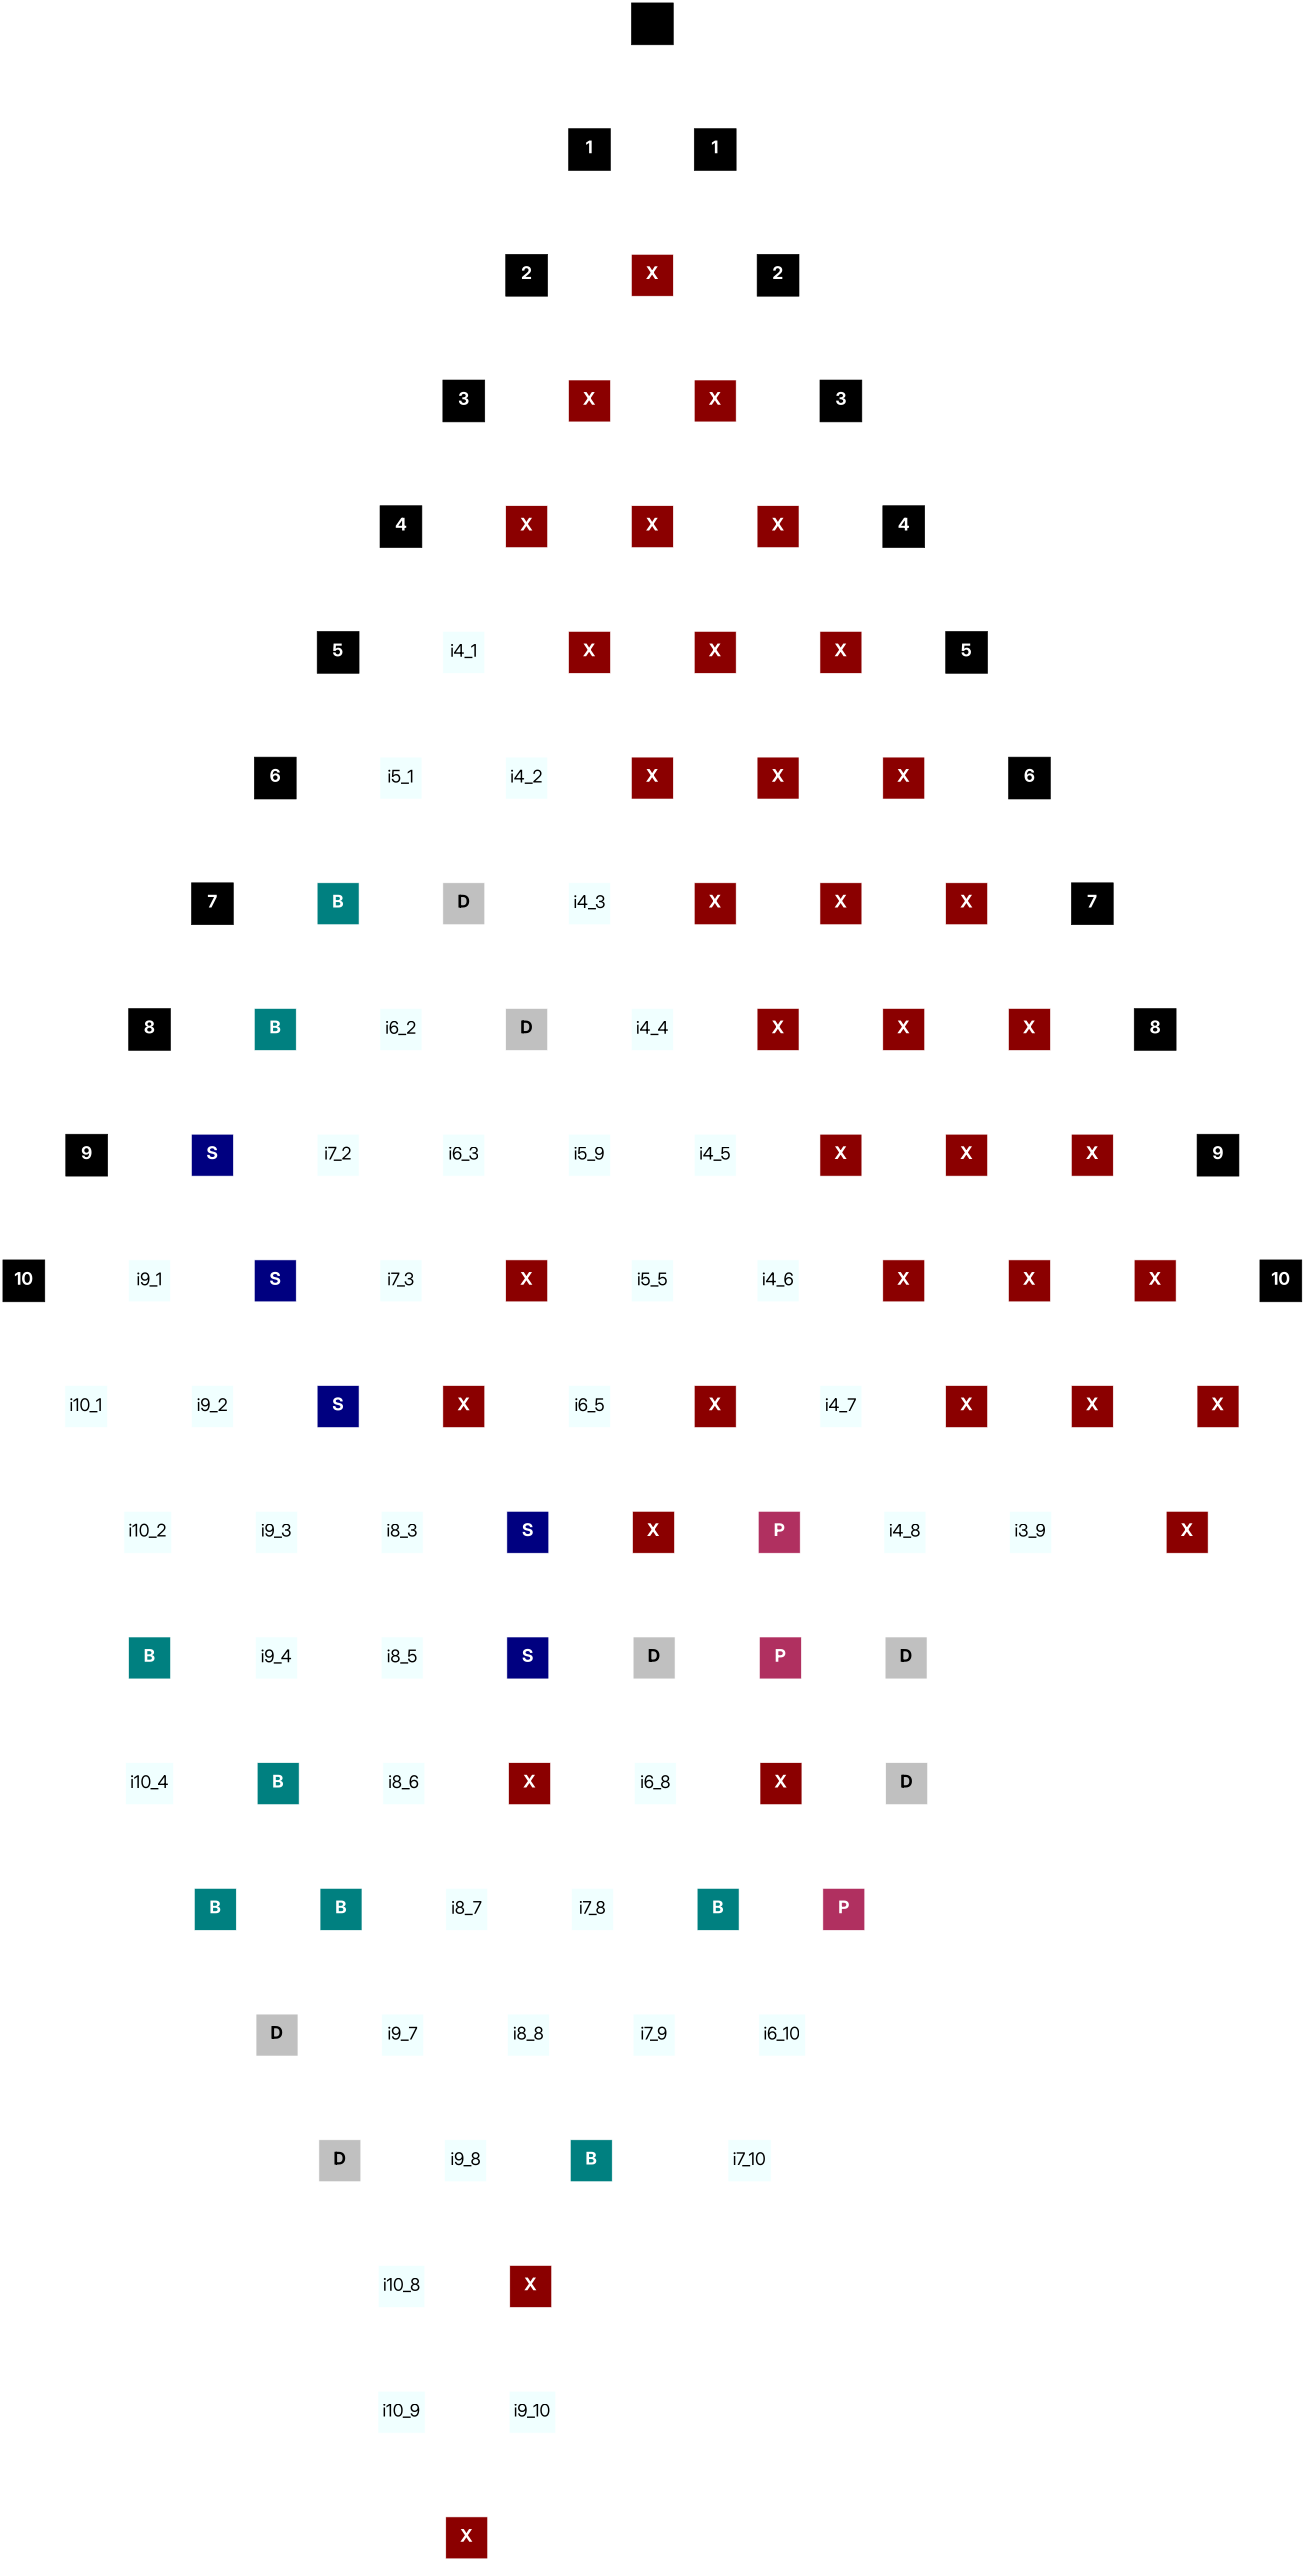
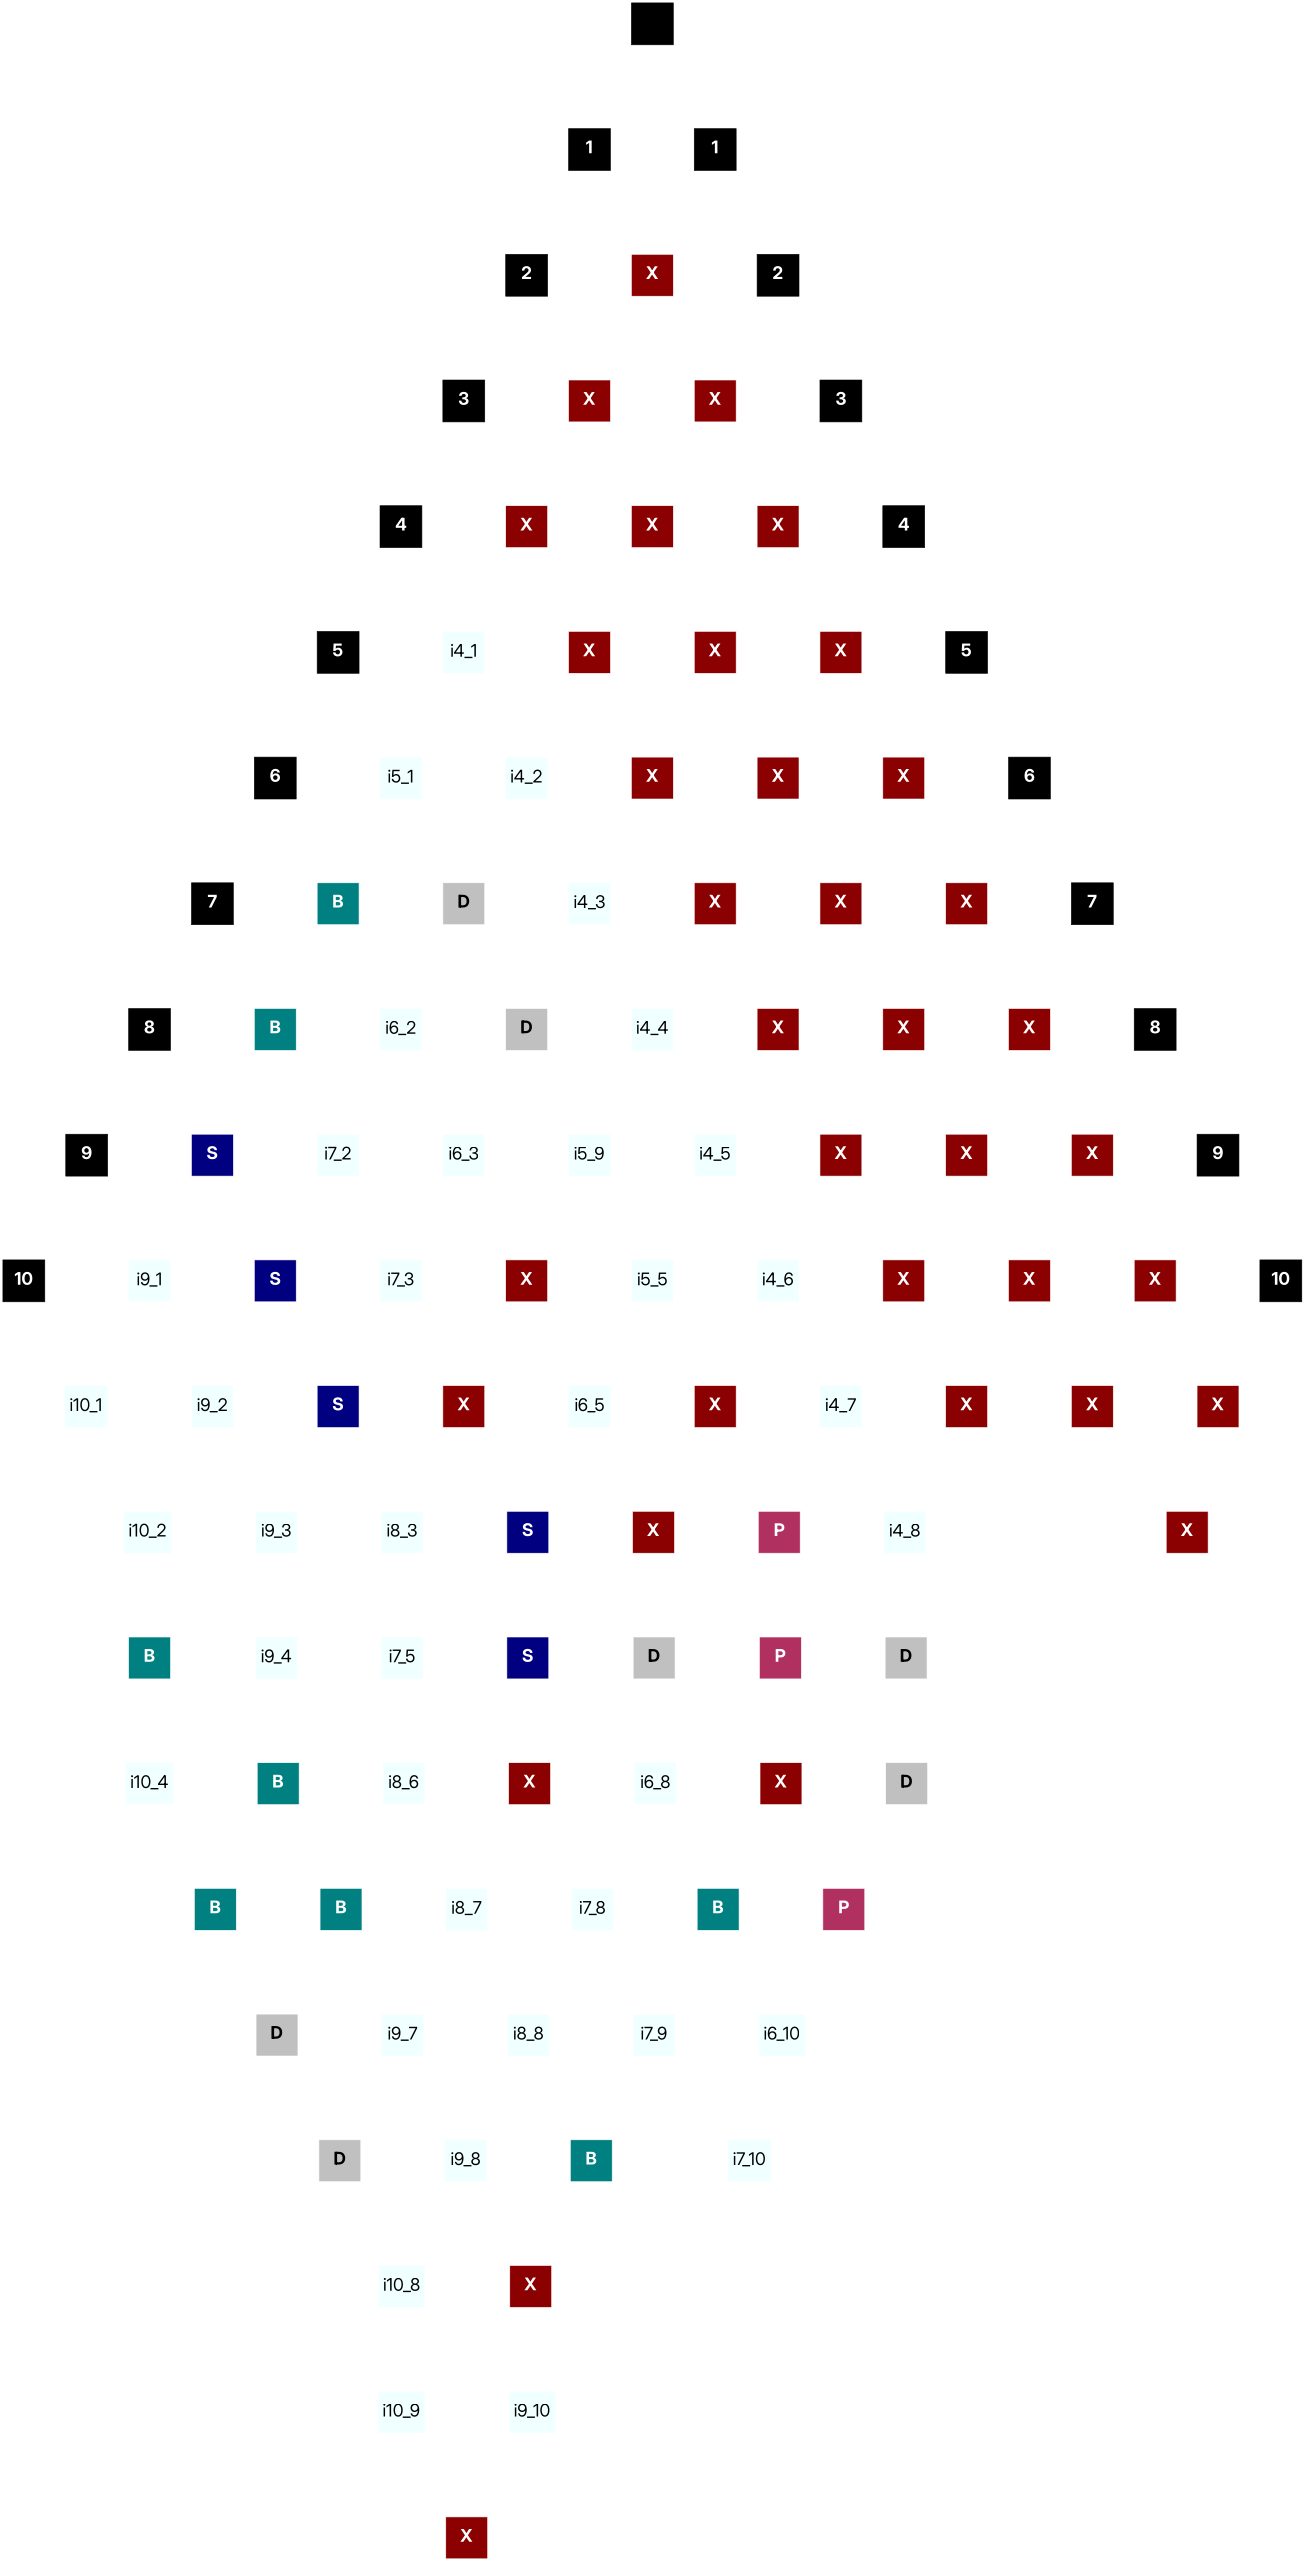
node "i3_9": removed
node "i8_5": label "i8_5" -> "i7_5"
